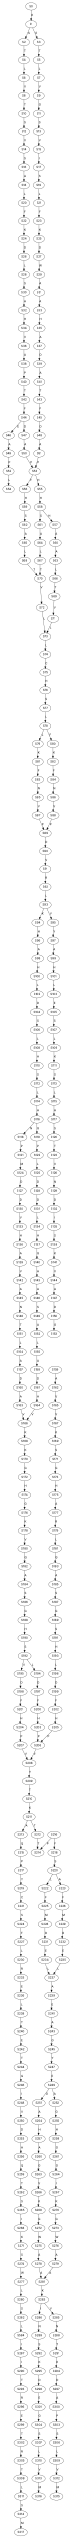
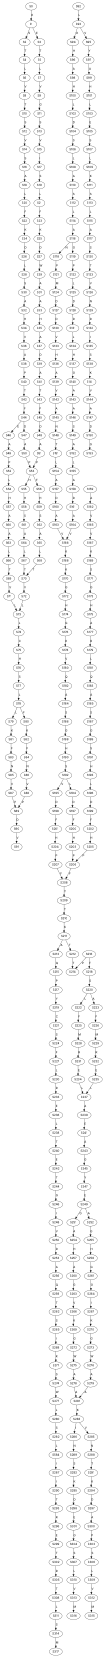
edge "S58" -> "S57": now "S54" -> "S57"
edge "S91" -> "S92": removed, label "R"
